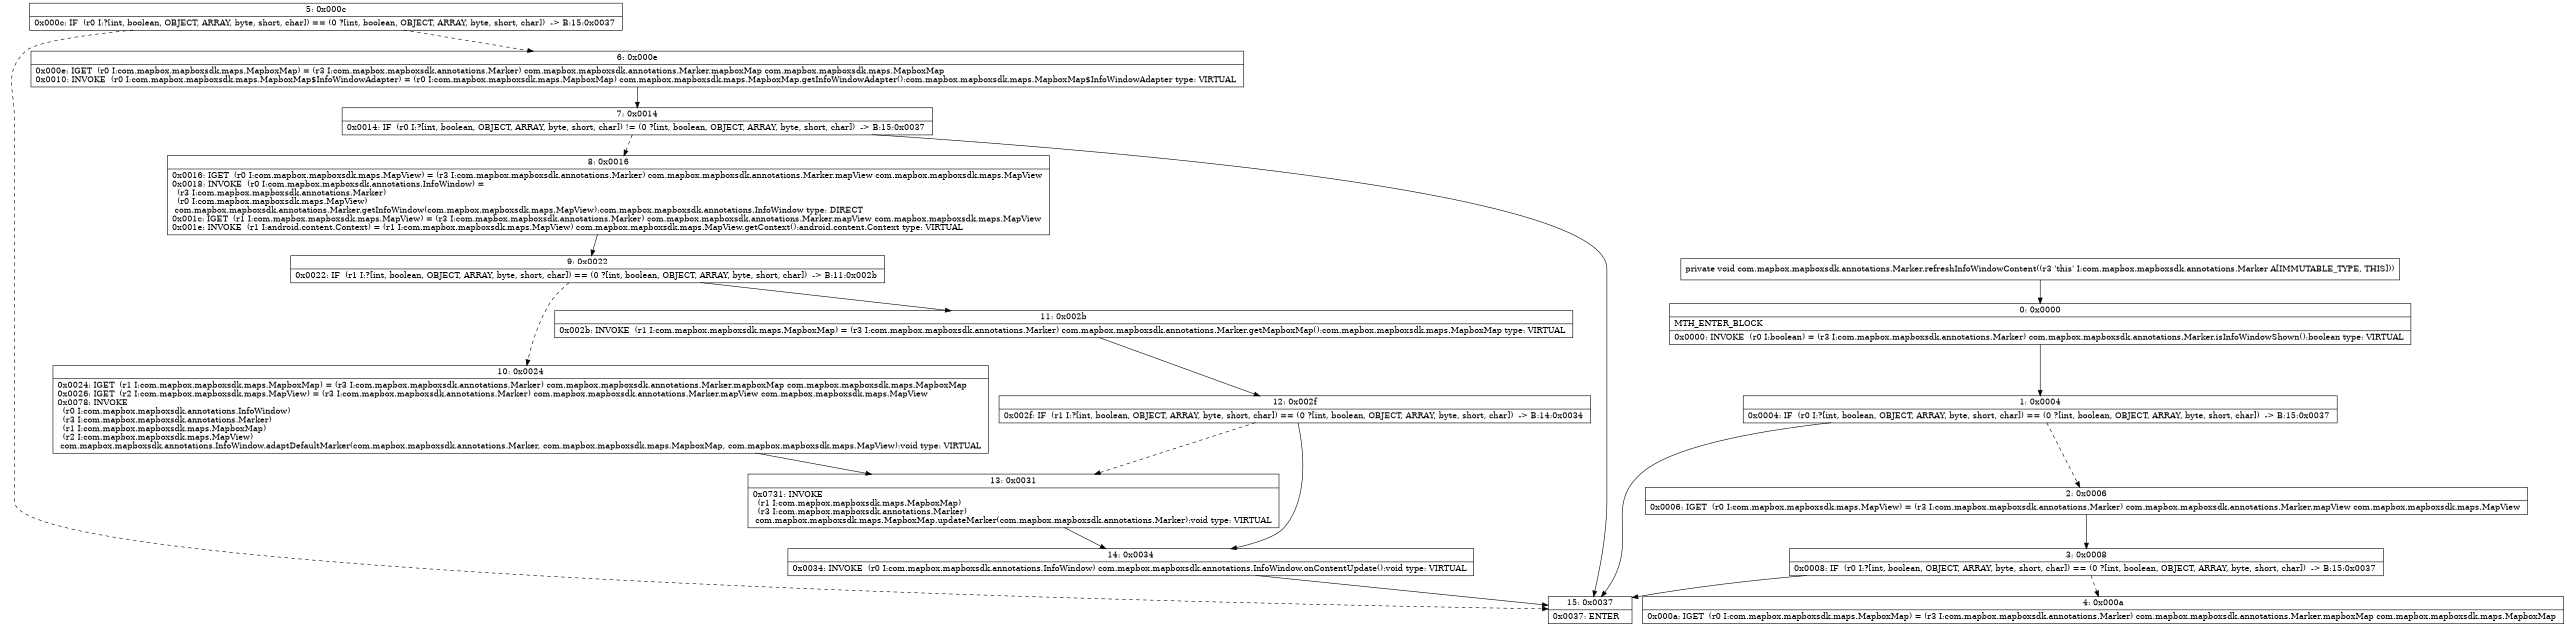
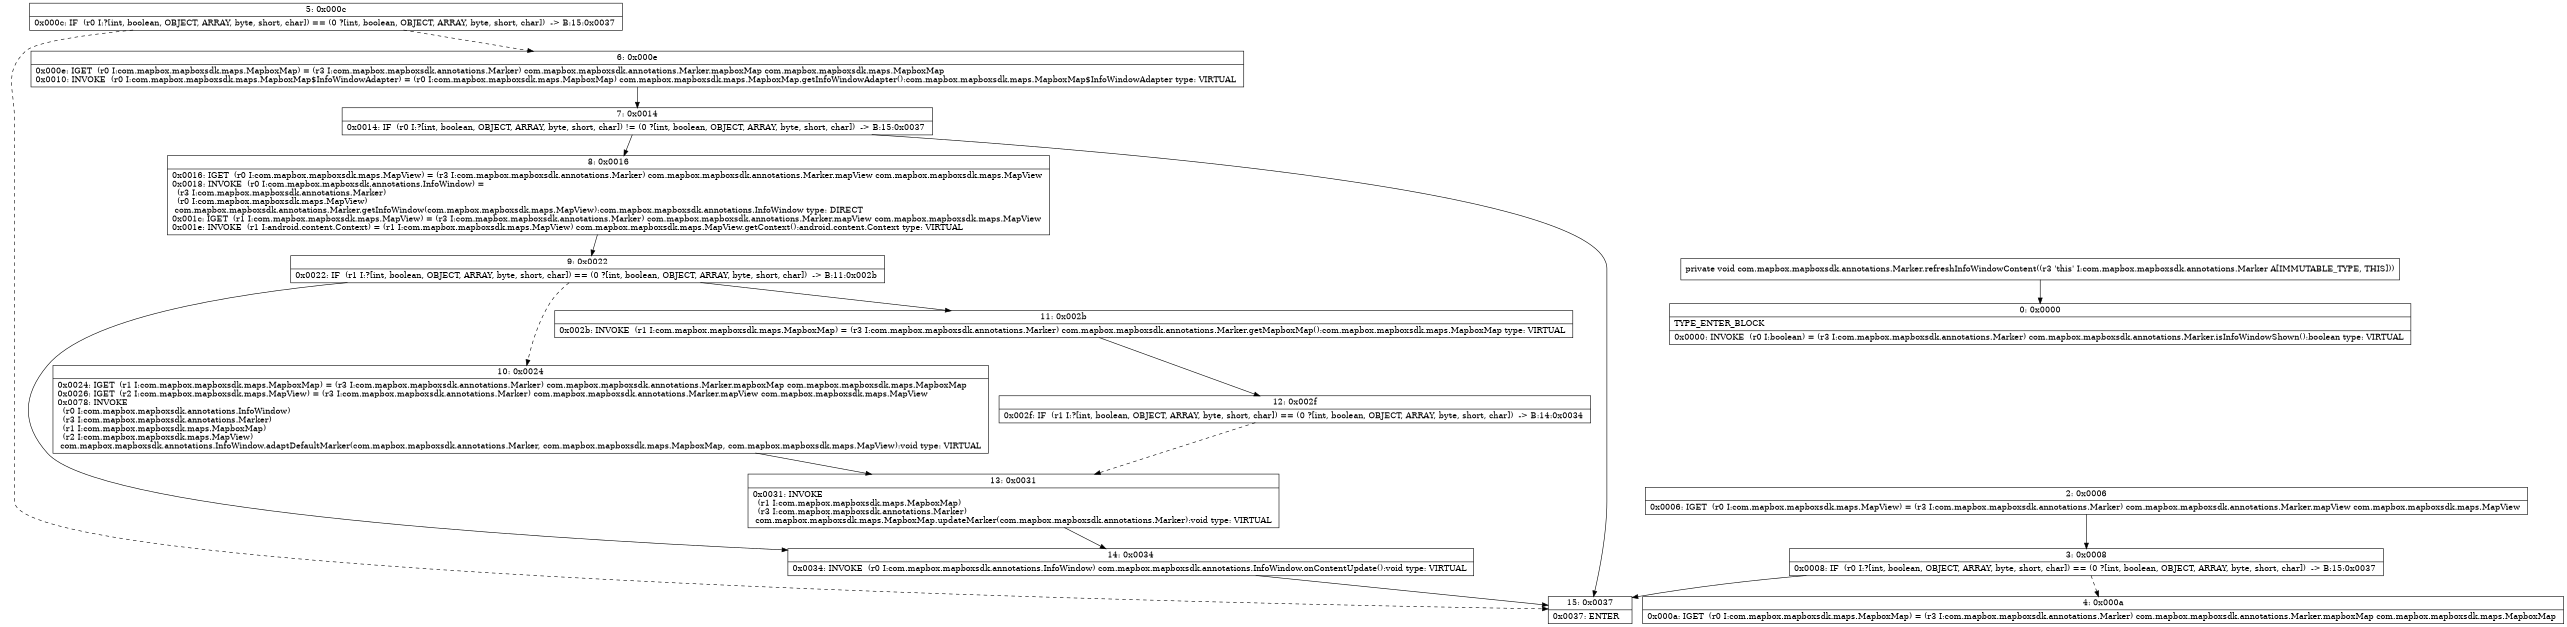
edge "7: 0x0014" -> "8: 0x0016": style dashed -> solid
node "0: 0x0000": text "MTH_ENTER_BLOCK" -> "TYPE_ENTER_BLOCK"
node "1: 0x0004": removed
node "13: 0x0031": text "0x0731: INVOKE" -> "0x0031: INVOKE"
edge "12: 0x002f" -> "14: 0x0034": now "9: 0x0022" -> "14: 0x0034"
